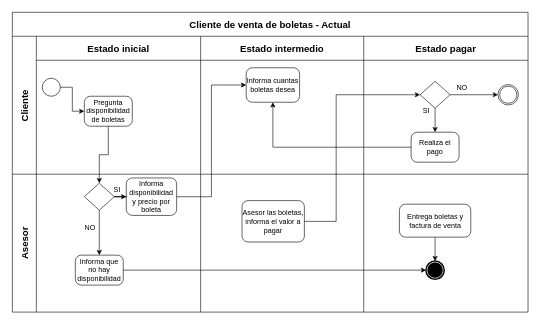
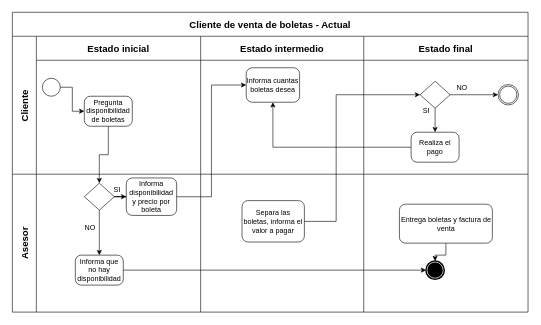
node "Estado pagar": label "Estado pagar" -> "Estado final"
node "Entrega boletas y factura de venta": size 71x33 -> 93x39
node "Asesor las boletas, informa el valor a pagar": label "Asesor las boletas, informa el valor a pagar" -> "Separa las boletas, informa el valor a pagar"
